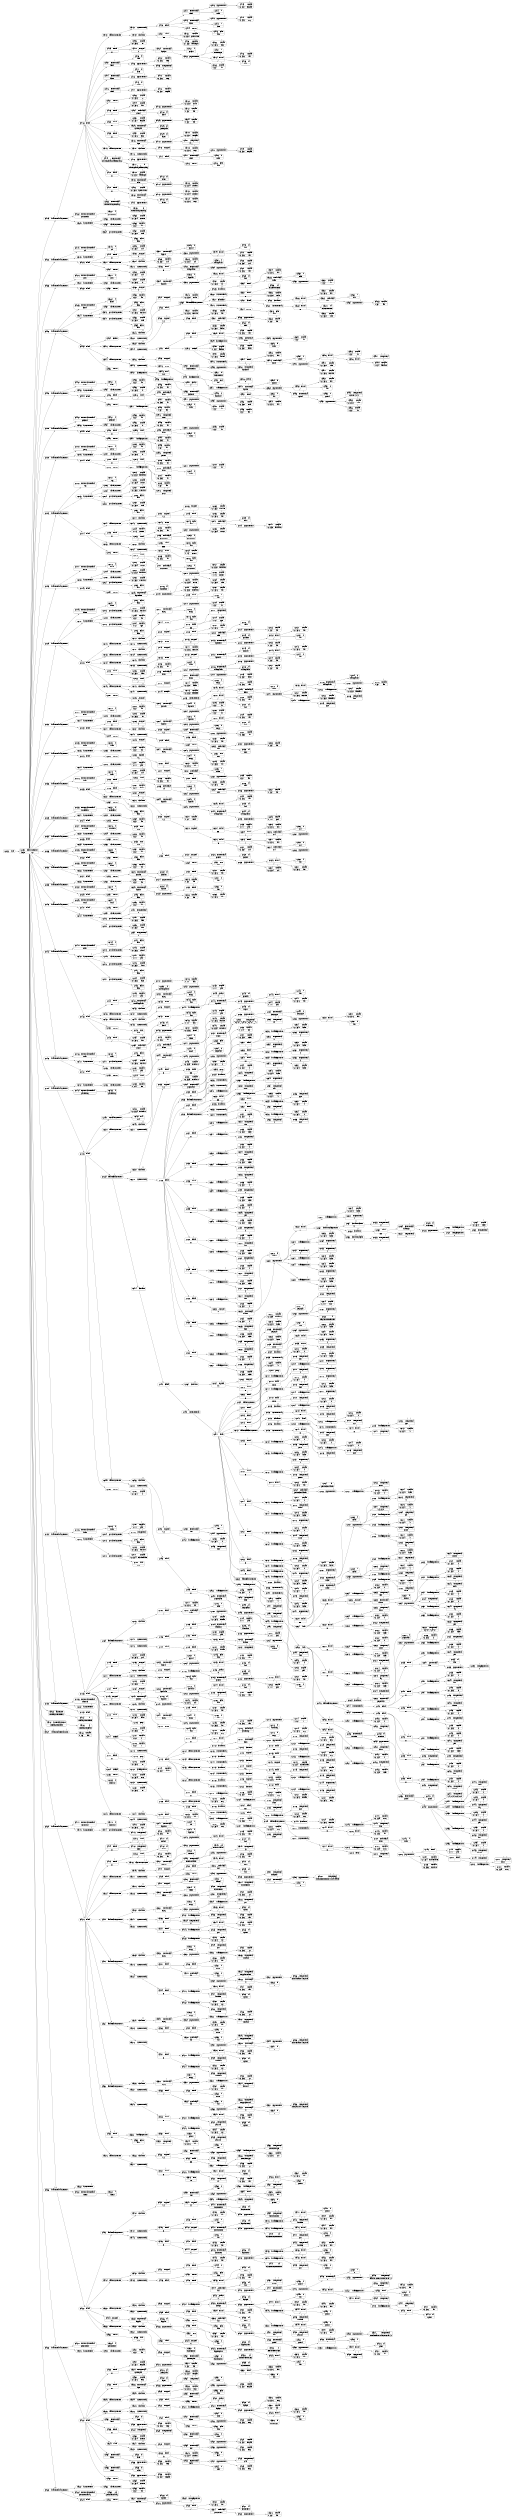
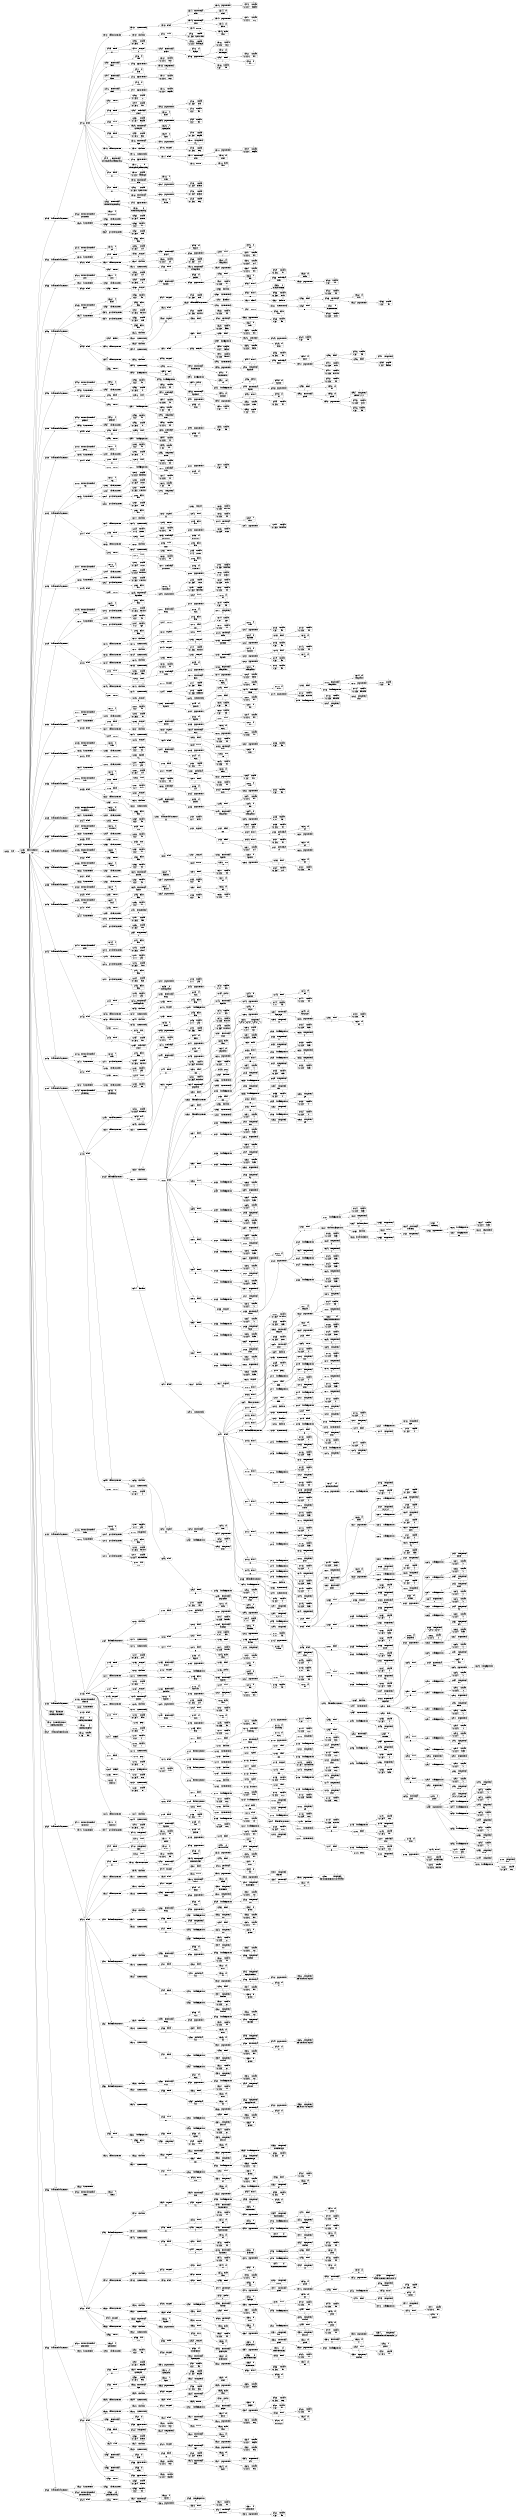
node "160302": text "LogicOP" -> "PublicMethodStatement"
